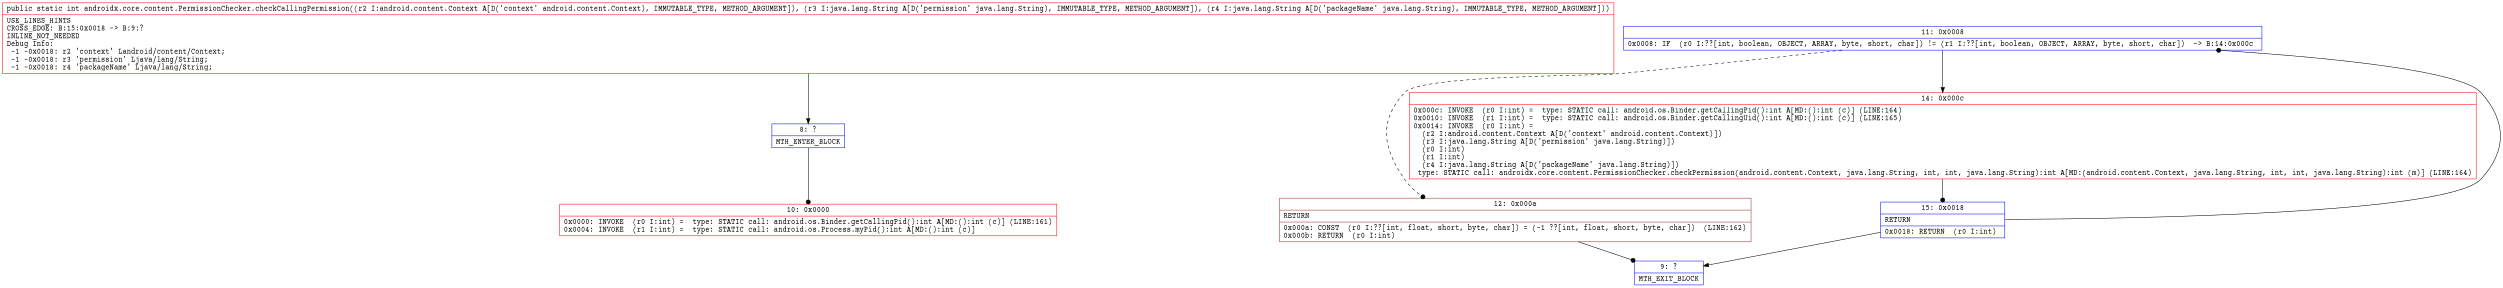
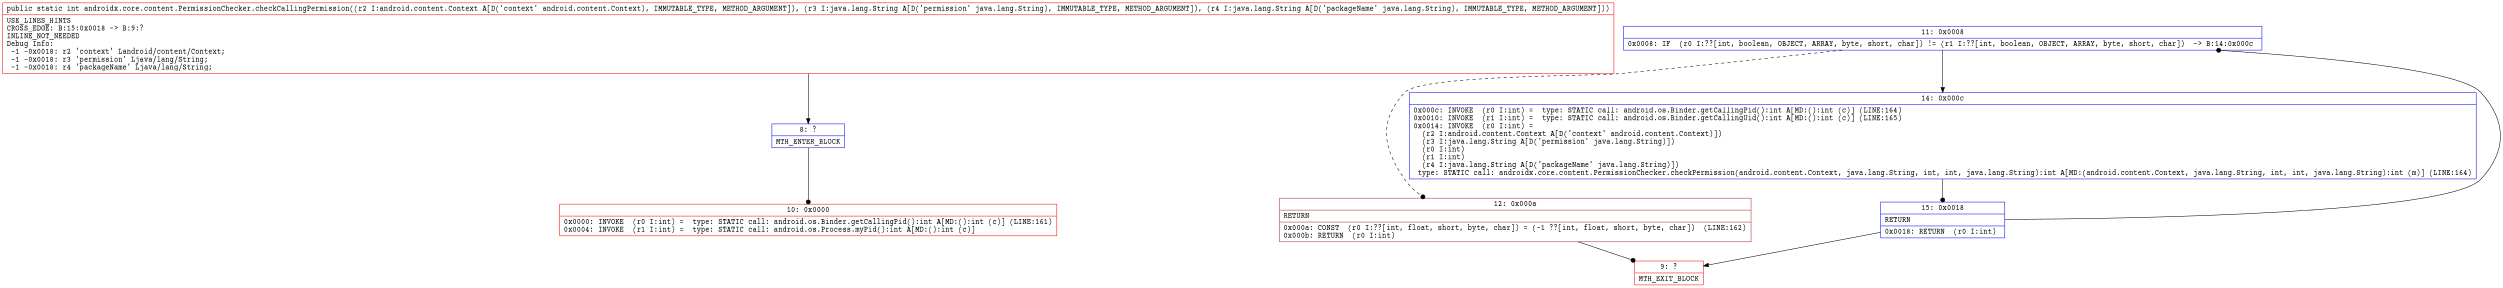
node "14: 0x000c": color red -> blue
node "9: ?": color blue -> red
